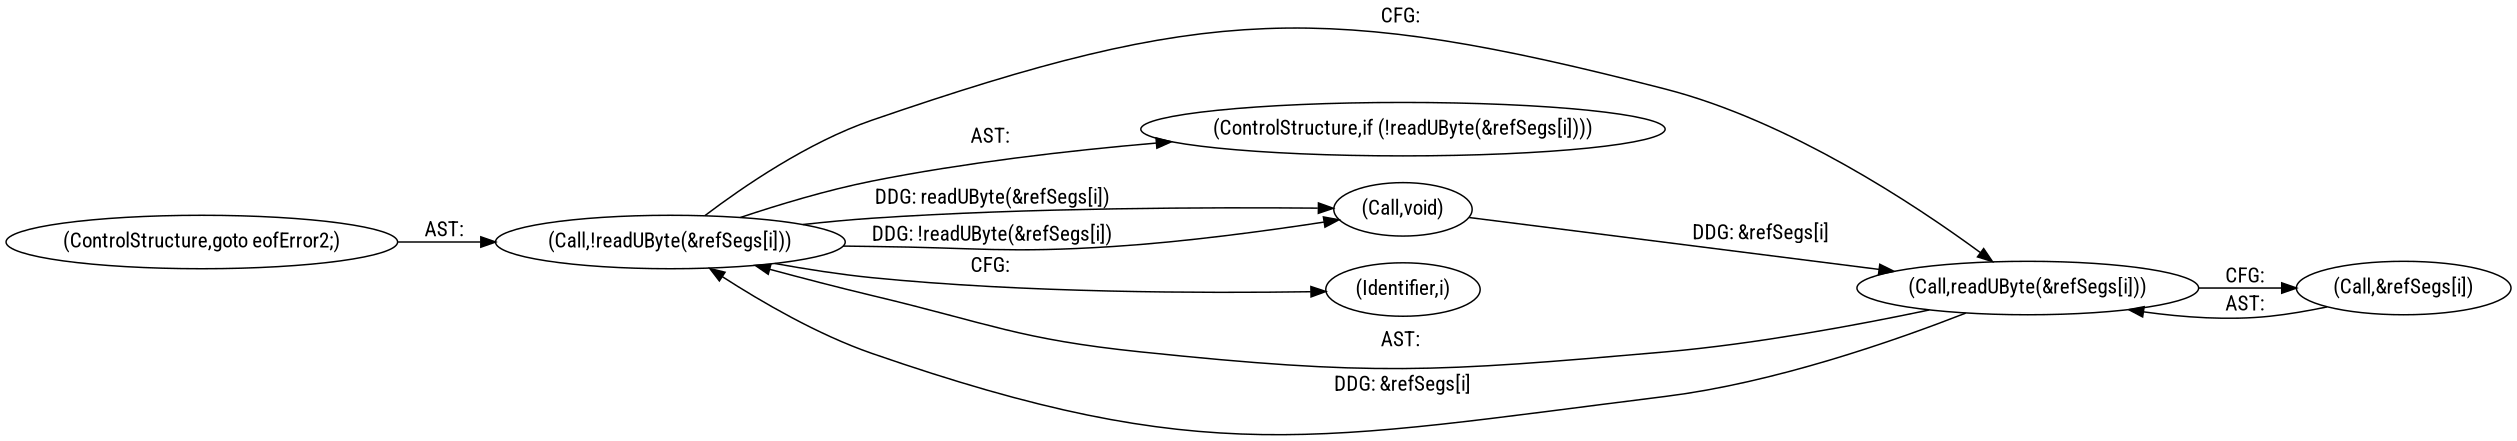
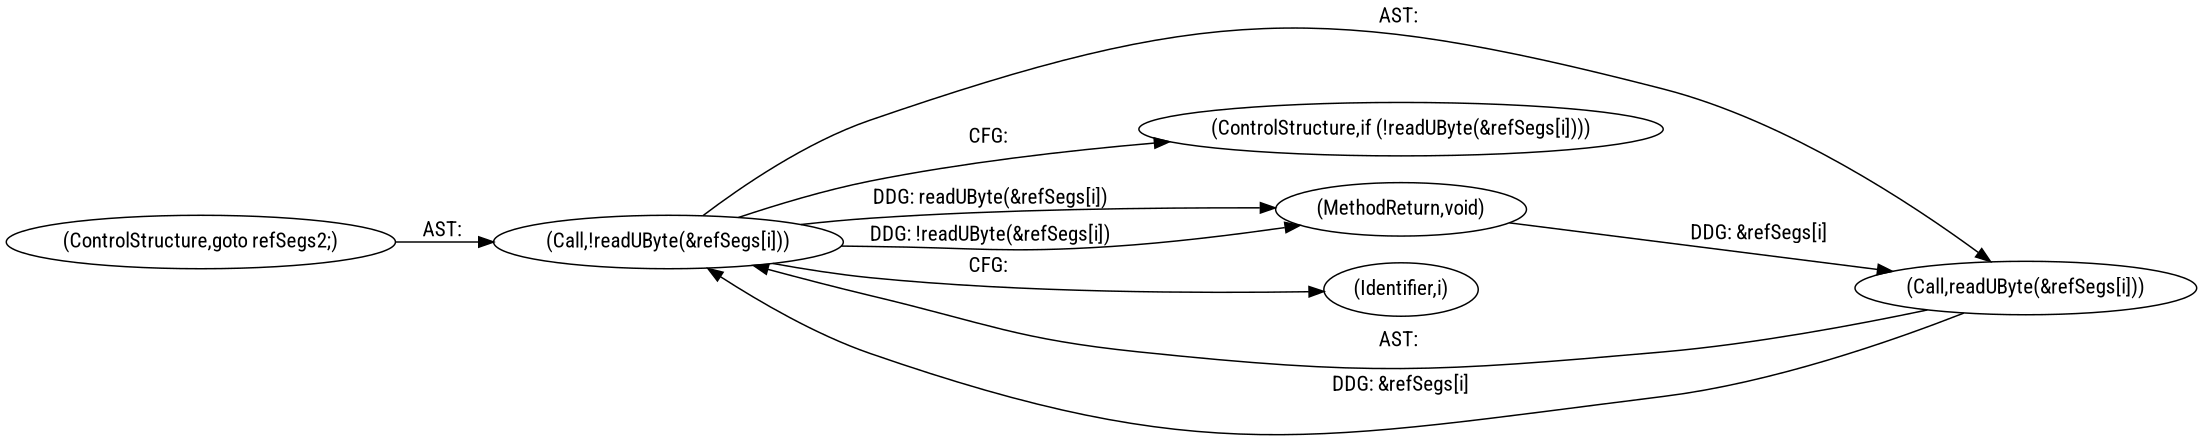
edge "(Call,!readUByte(&refSegs[i]))" -> "(Call,readUByte(&refSegs[i]))": label "CFG: " -> "AST: "
edge "(Call,!readUByte(&refSegs[i]))" -> "(ControlStructure,if (!readUByte(&refSegs[i])))": label "AST: " -> "CFG: "
node "(Call,void)": label "(Call,void)" -> "(MethodReturn,void)"
node "(ControlStructure,goto eofError2;)": label "(ControlStructure,goto eofError2;)" -> "(ControlStructure,goto refSegs2;)"
node "(Call,&refSegs[i])": removed
